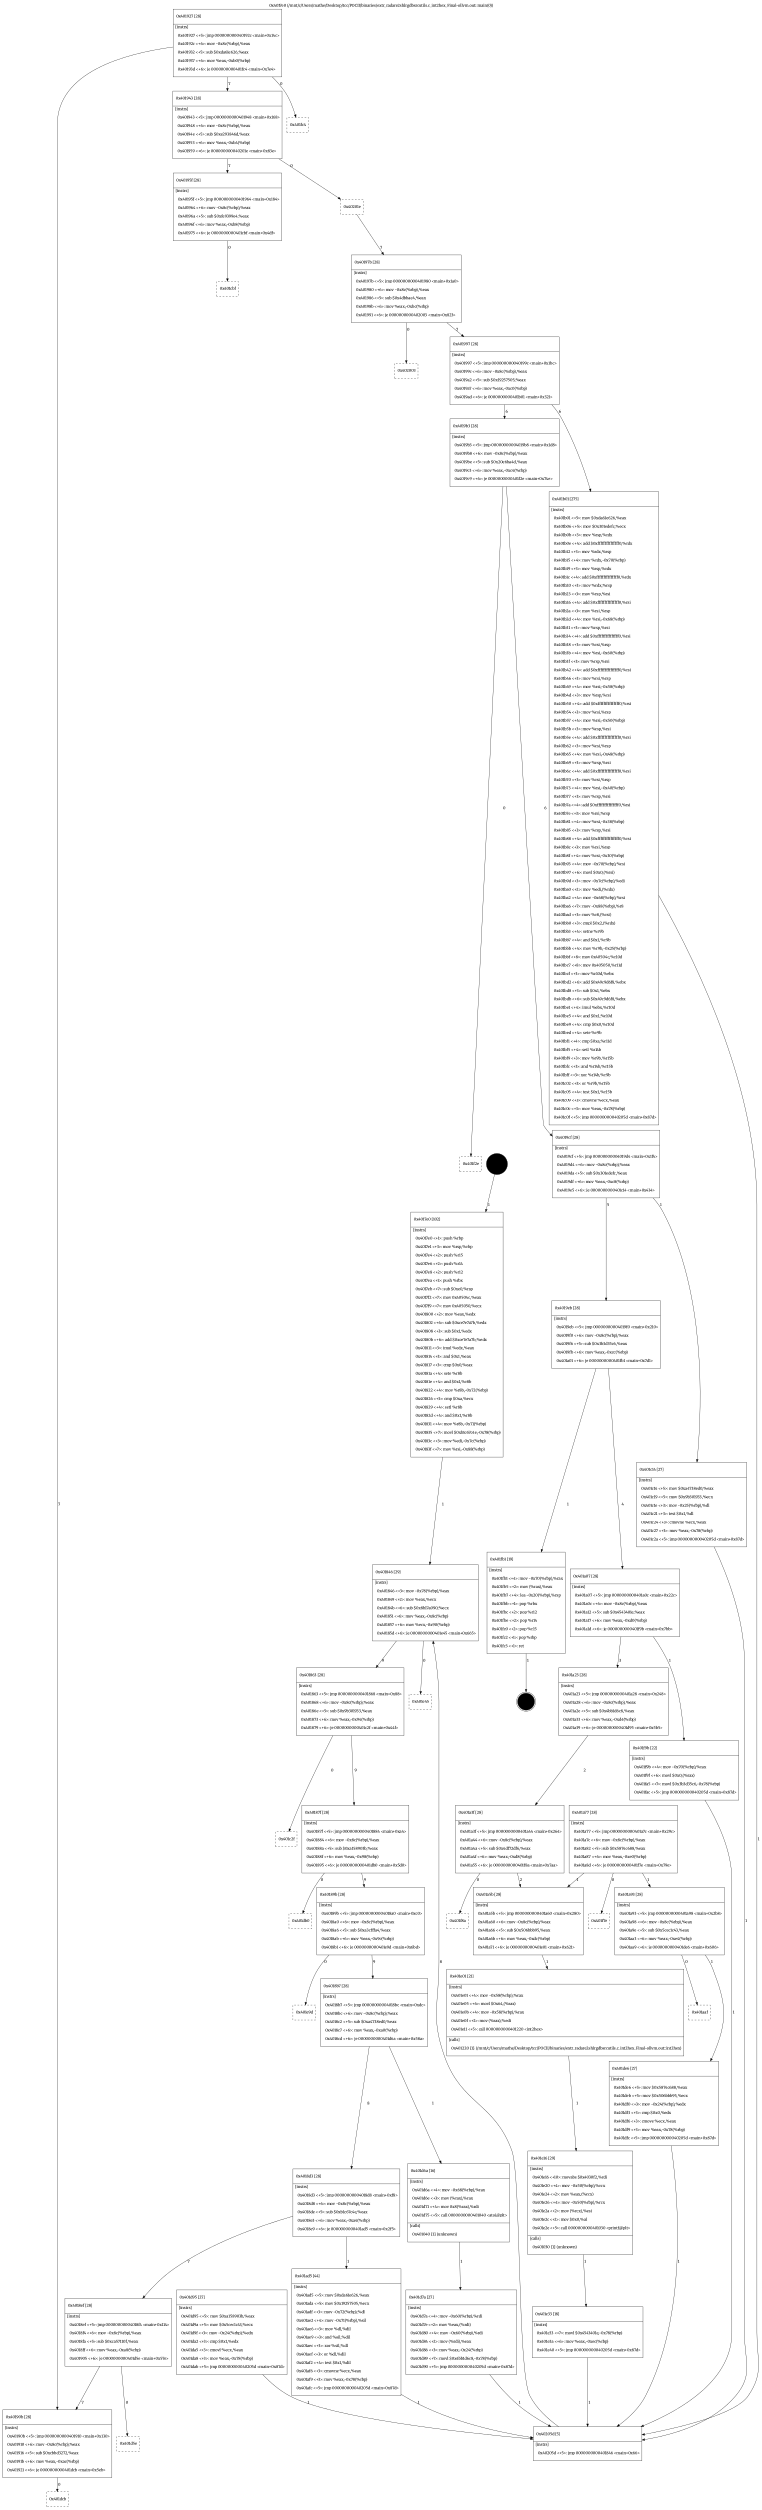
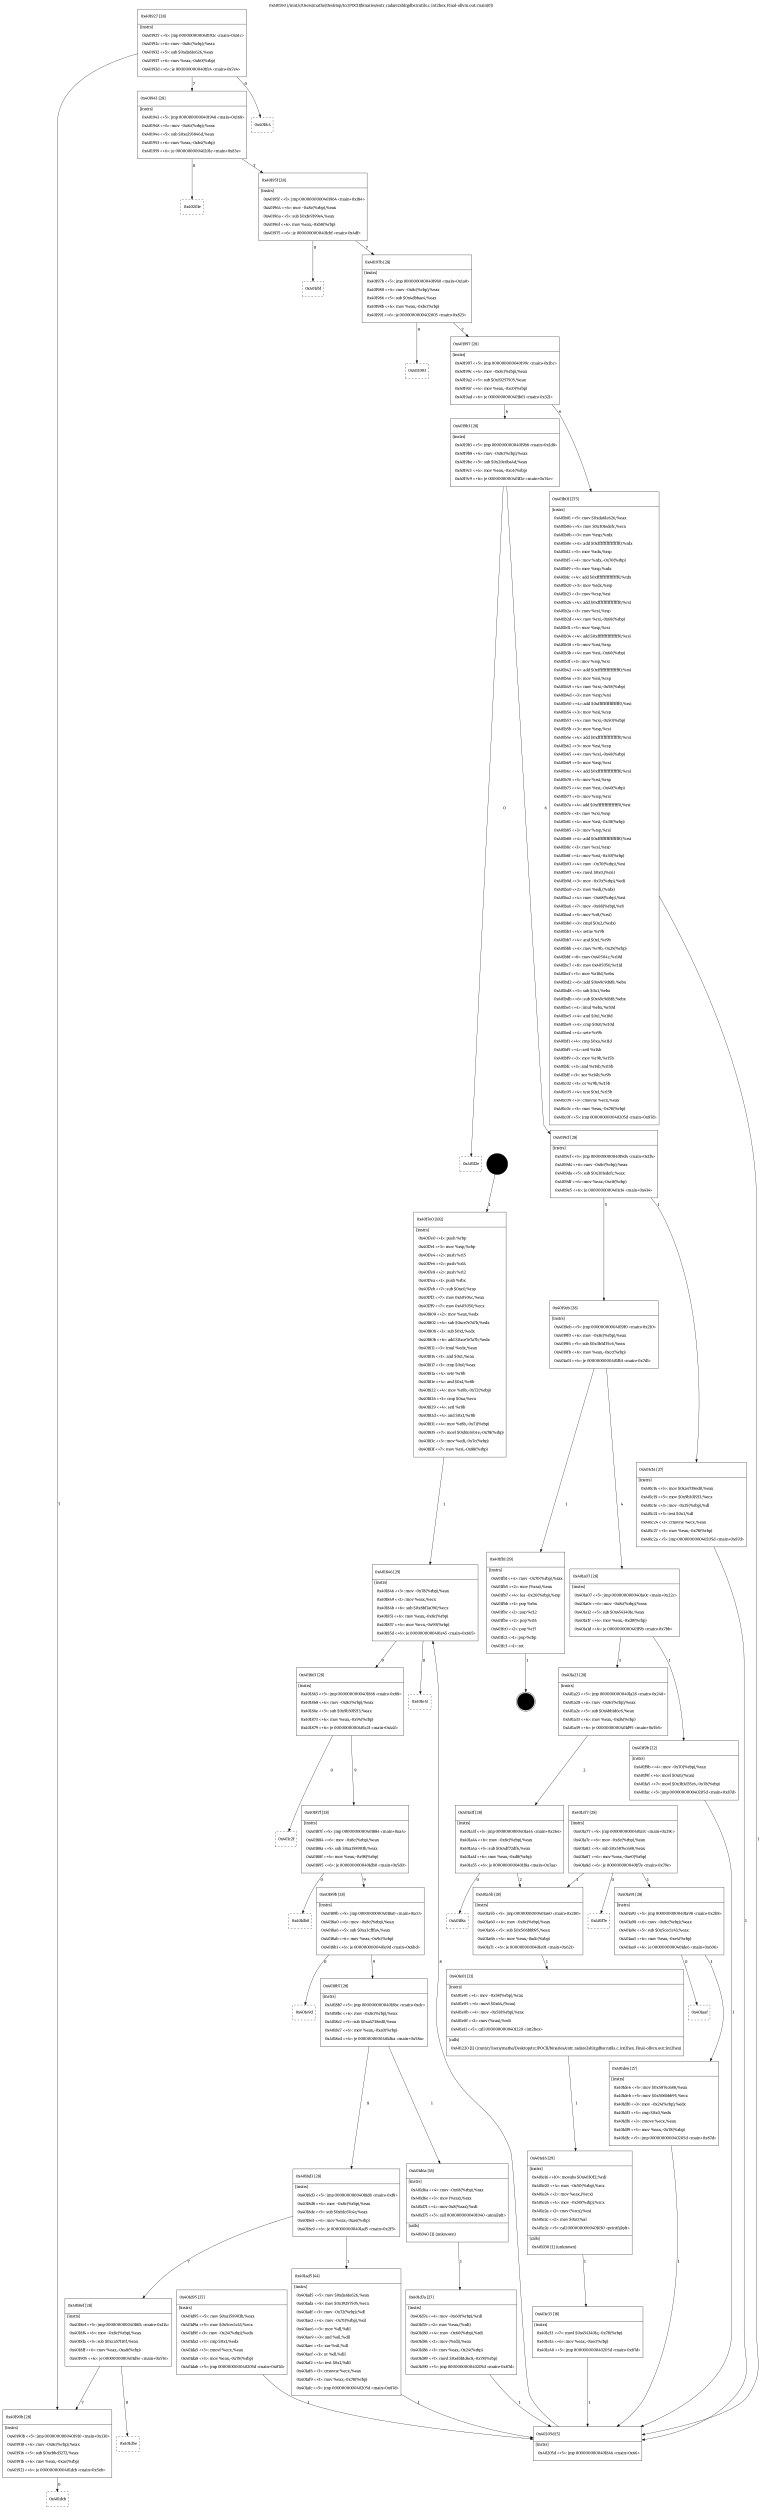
edge "0x40201e" -> "0x40197b [28]": now "0x40195f [28]" -> "0x40197b [28]"
